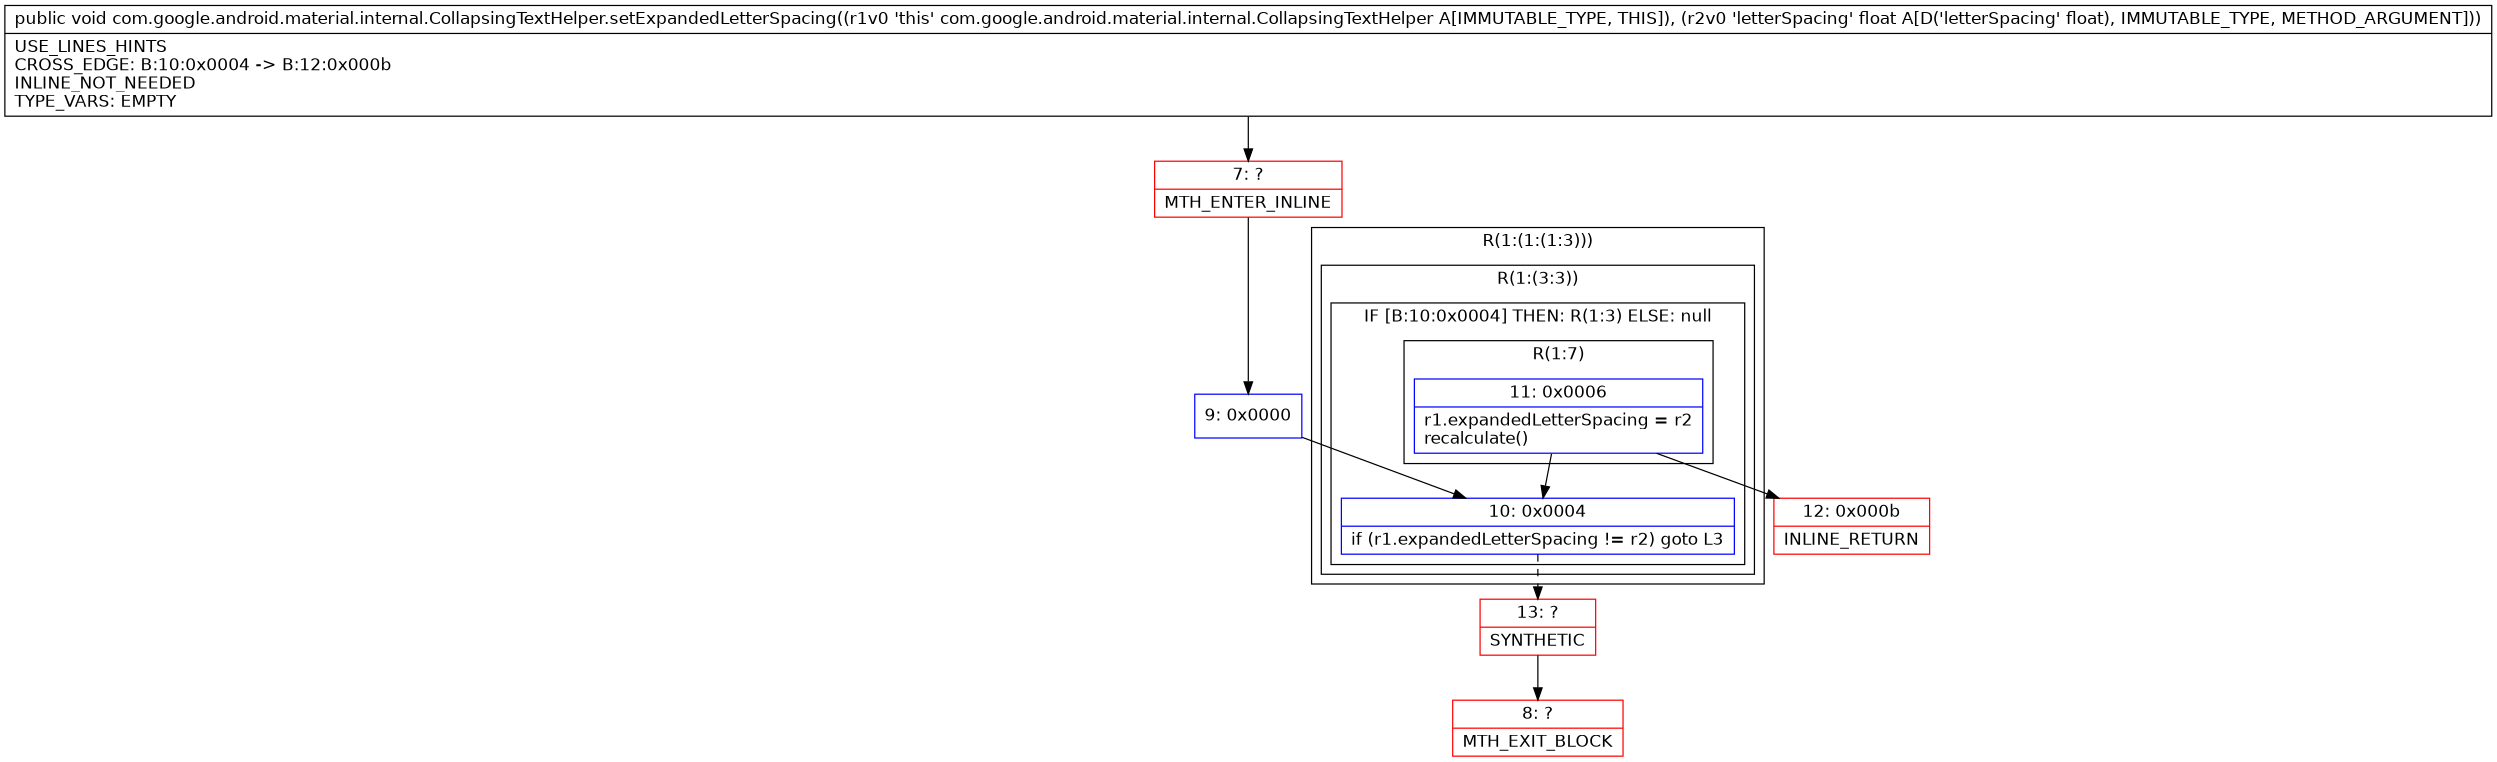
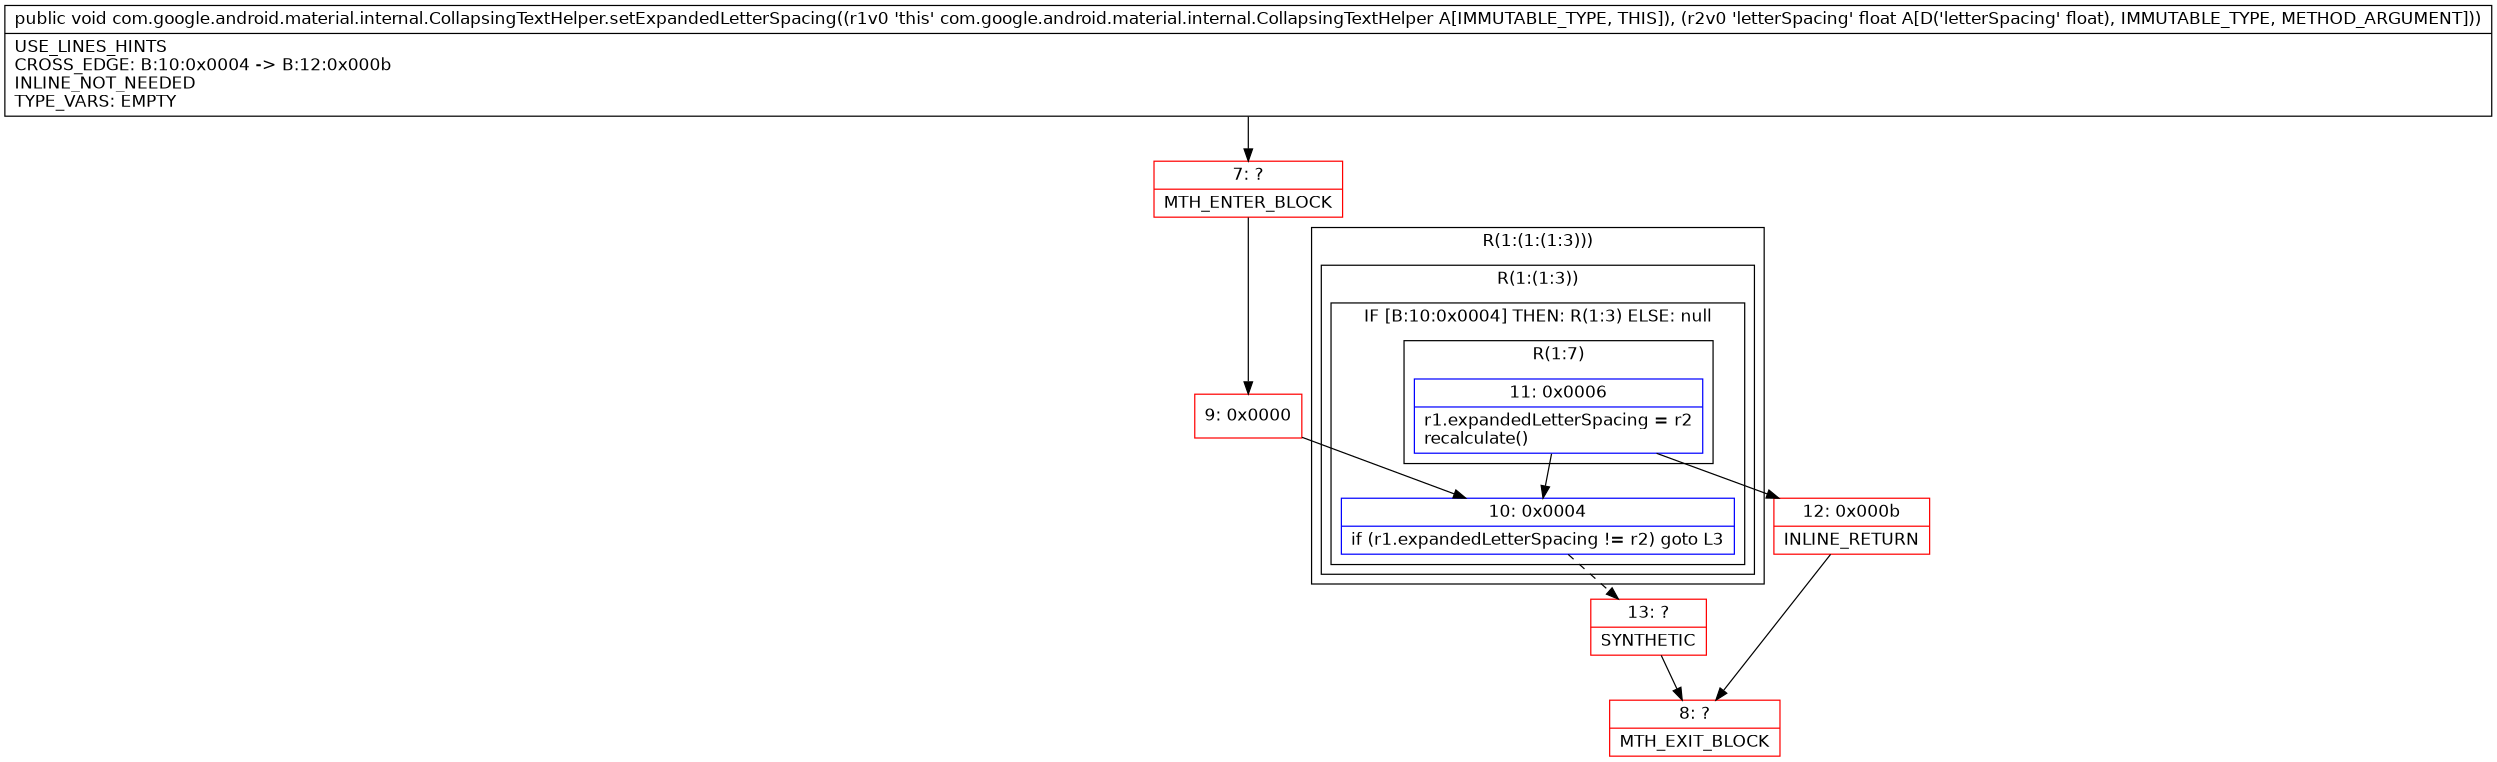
node "7: ?": text "MTH_ENTER_INLINE" -> "MTH_ENTER_BLOCK"
cluster "R(1:(3:3))": label "R(1:(3:3))" -> "R(1:(1:3))"
node "9: 0x0000": color blue -> red
edge "12: 0x000b" -> "8: ?": added
